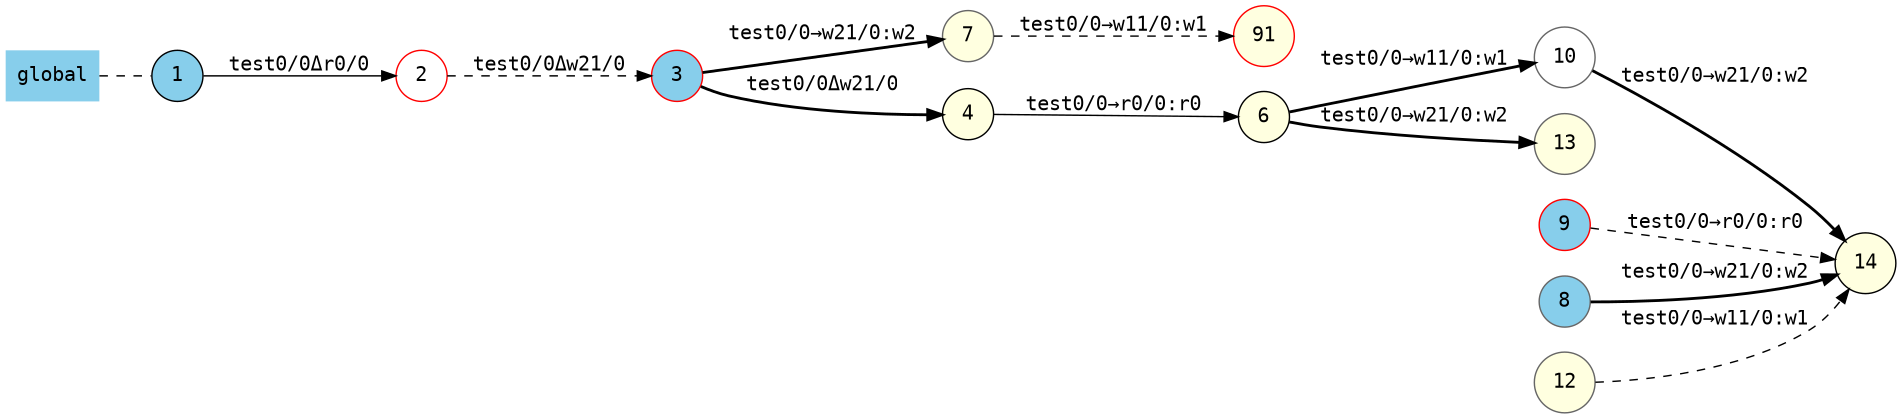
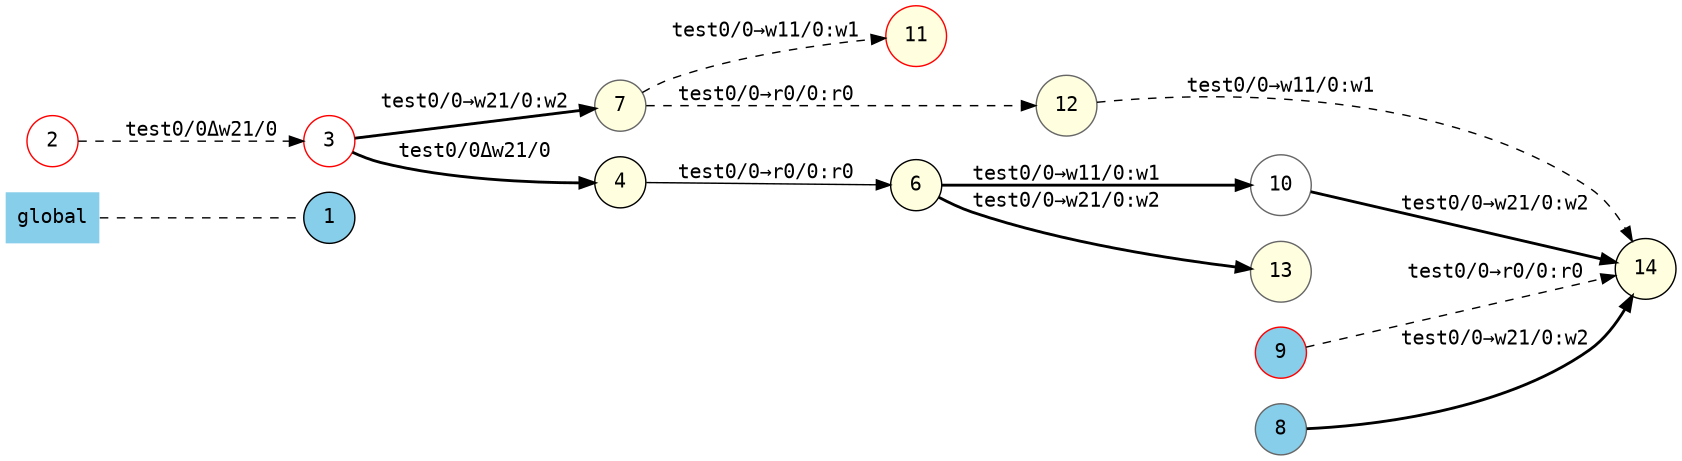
node "91": label "91" -> "11"
edge "1" -> "2": removed, label "test0/0Δr0/0"
node "3": fillcolor skyblue -> white
edge "7" -> "12": added, label "test0/0→r0/0:r0"
